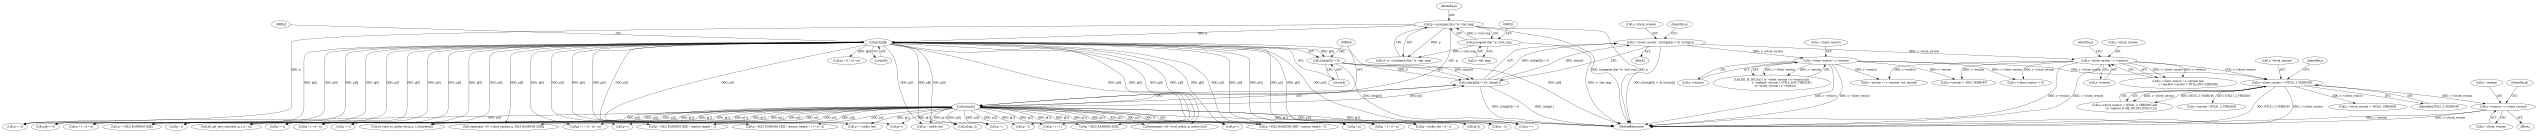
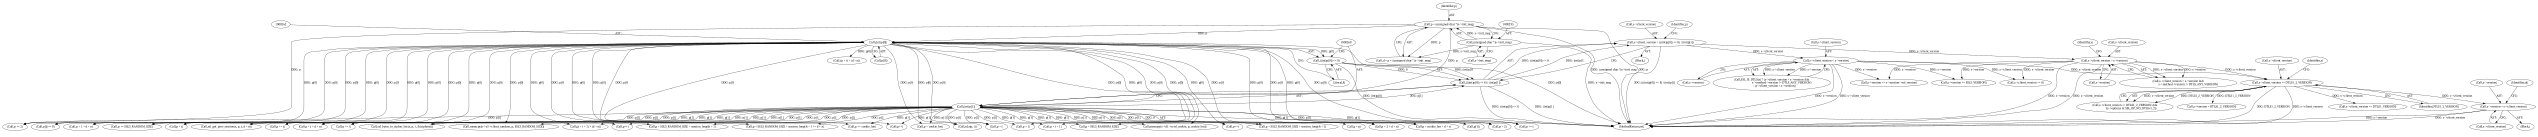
edge "(Call,(int)p[0])" -> "(Call,q = p)": removed, label "DDG: p[0]"
edge "(Call,p = (unsigned char *)s->init_msg)" -> "(Call,(int)p[1])": label "AST: p" -> "DDG: p"
